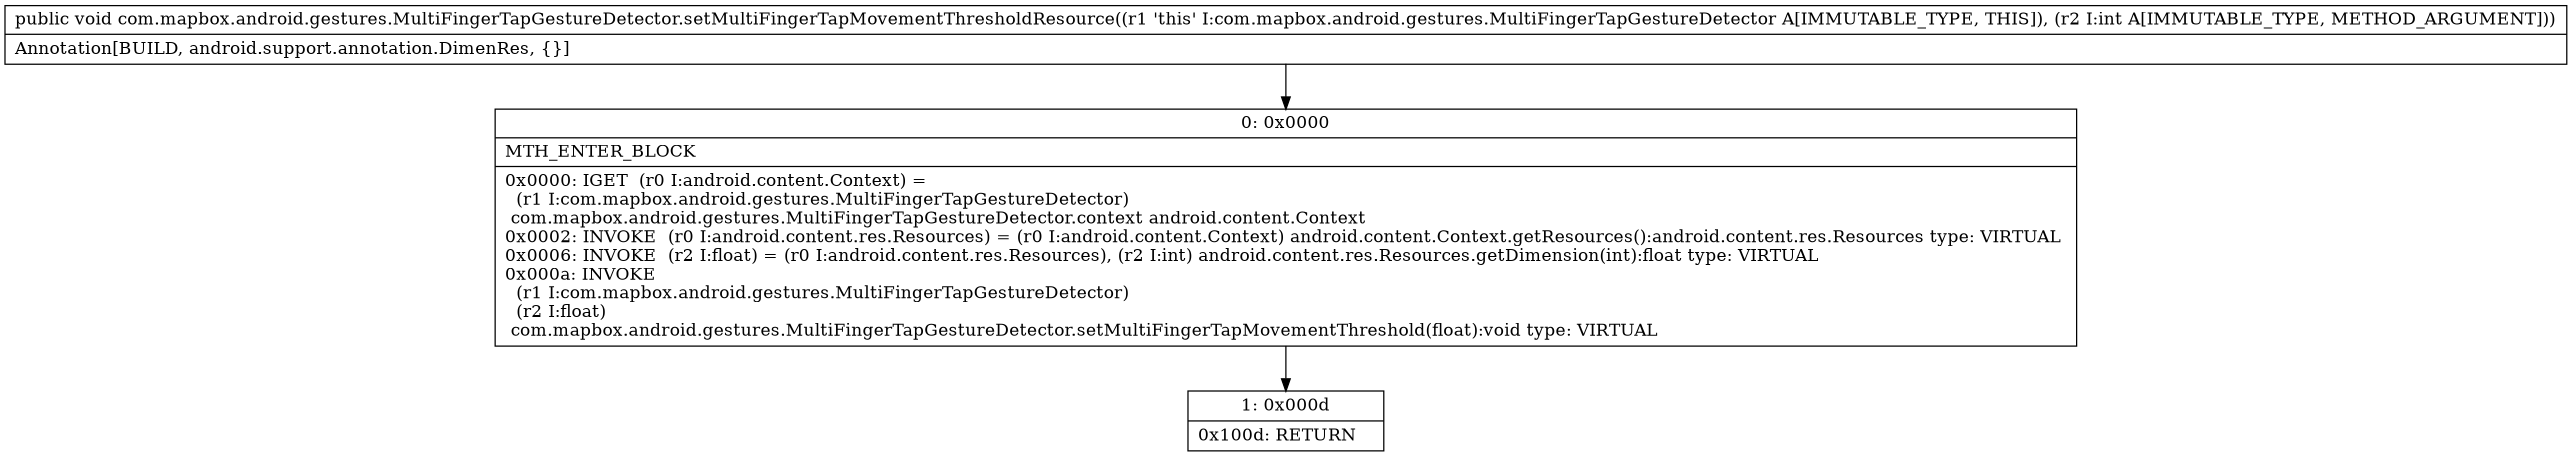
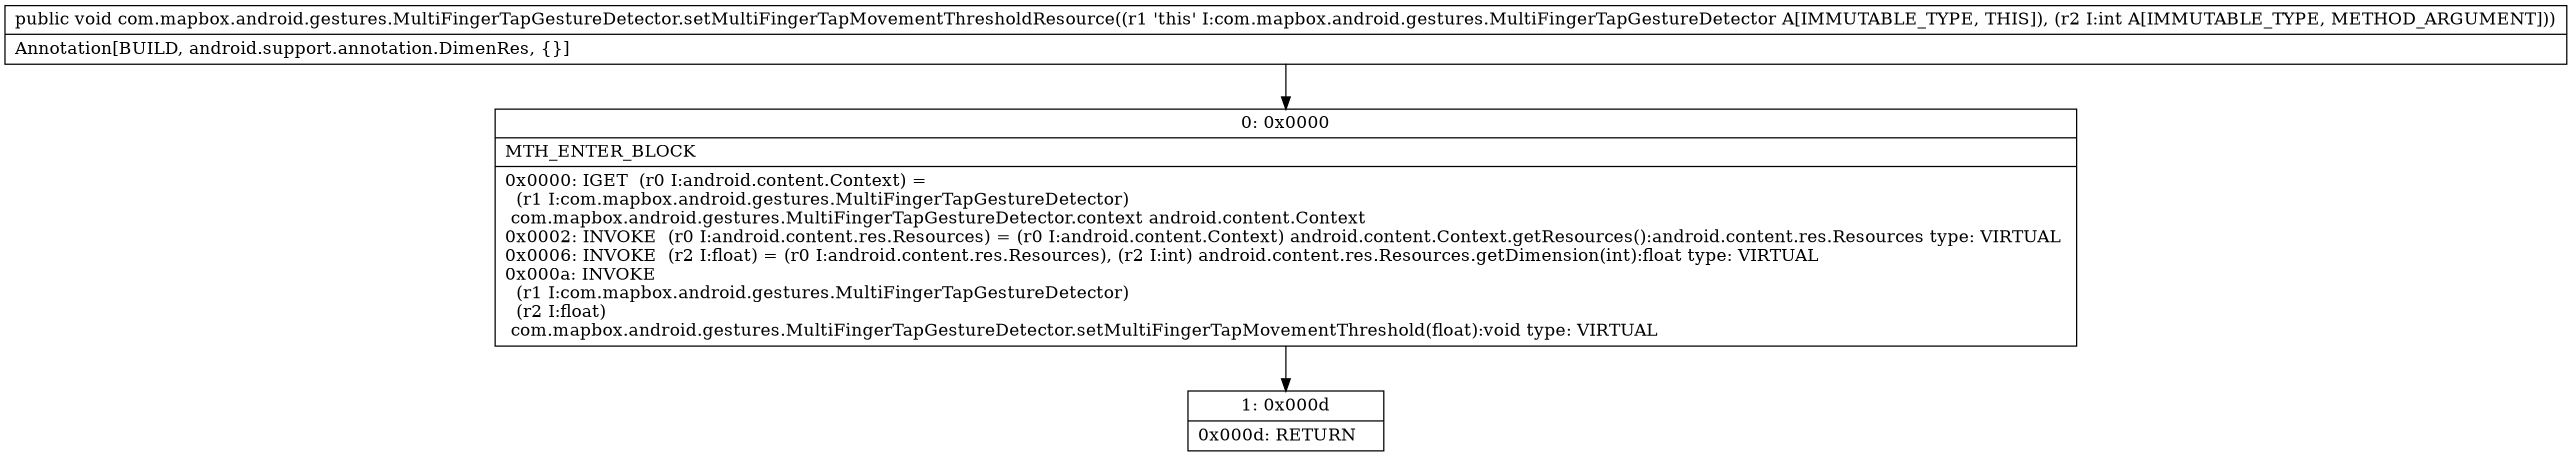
node "1: 0x000d": text "0x100d: RETURN" -> "0x000d: RETURN"
